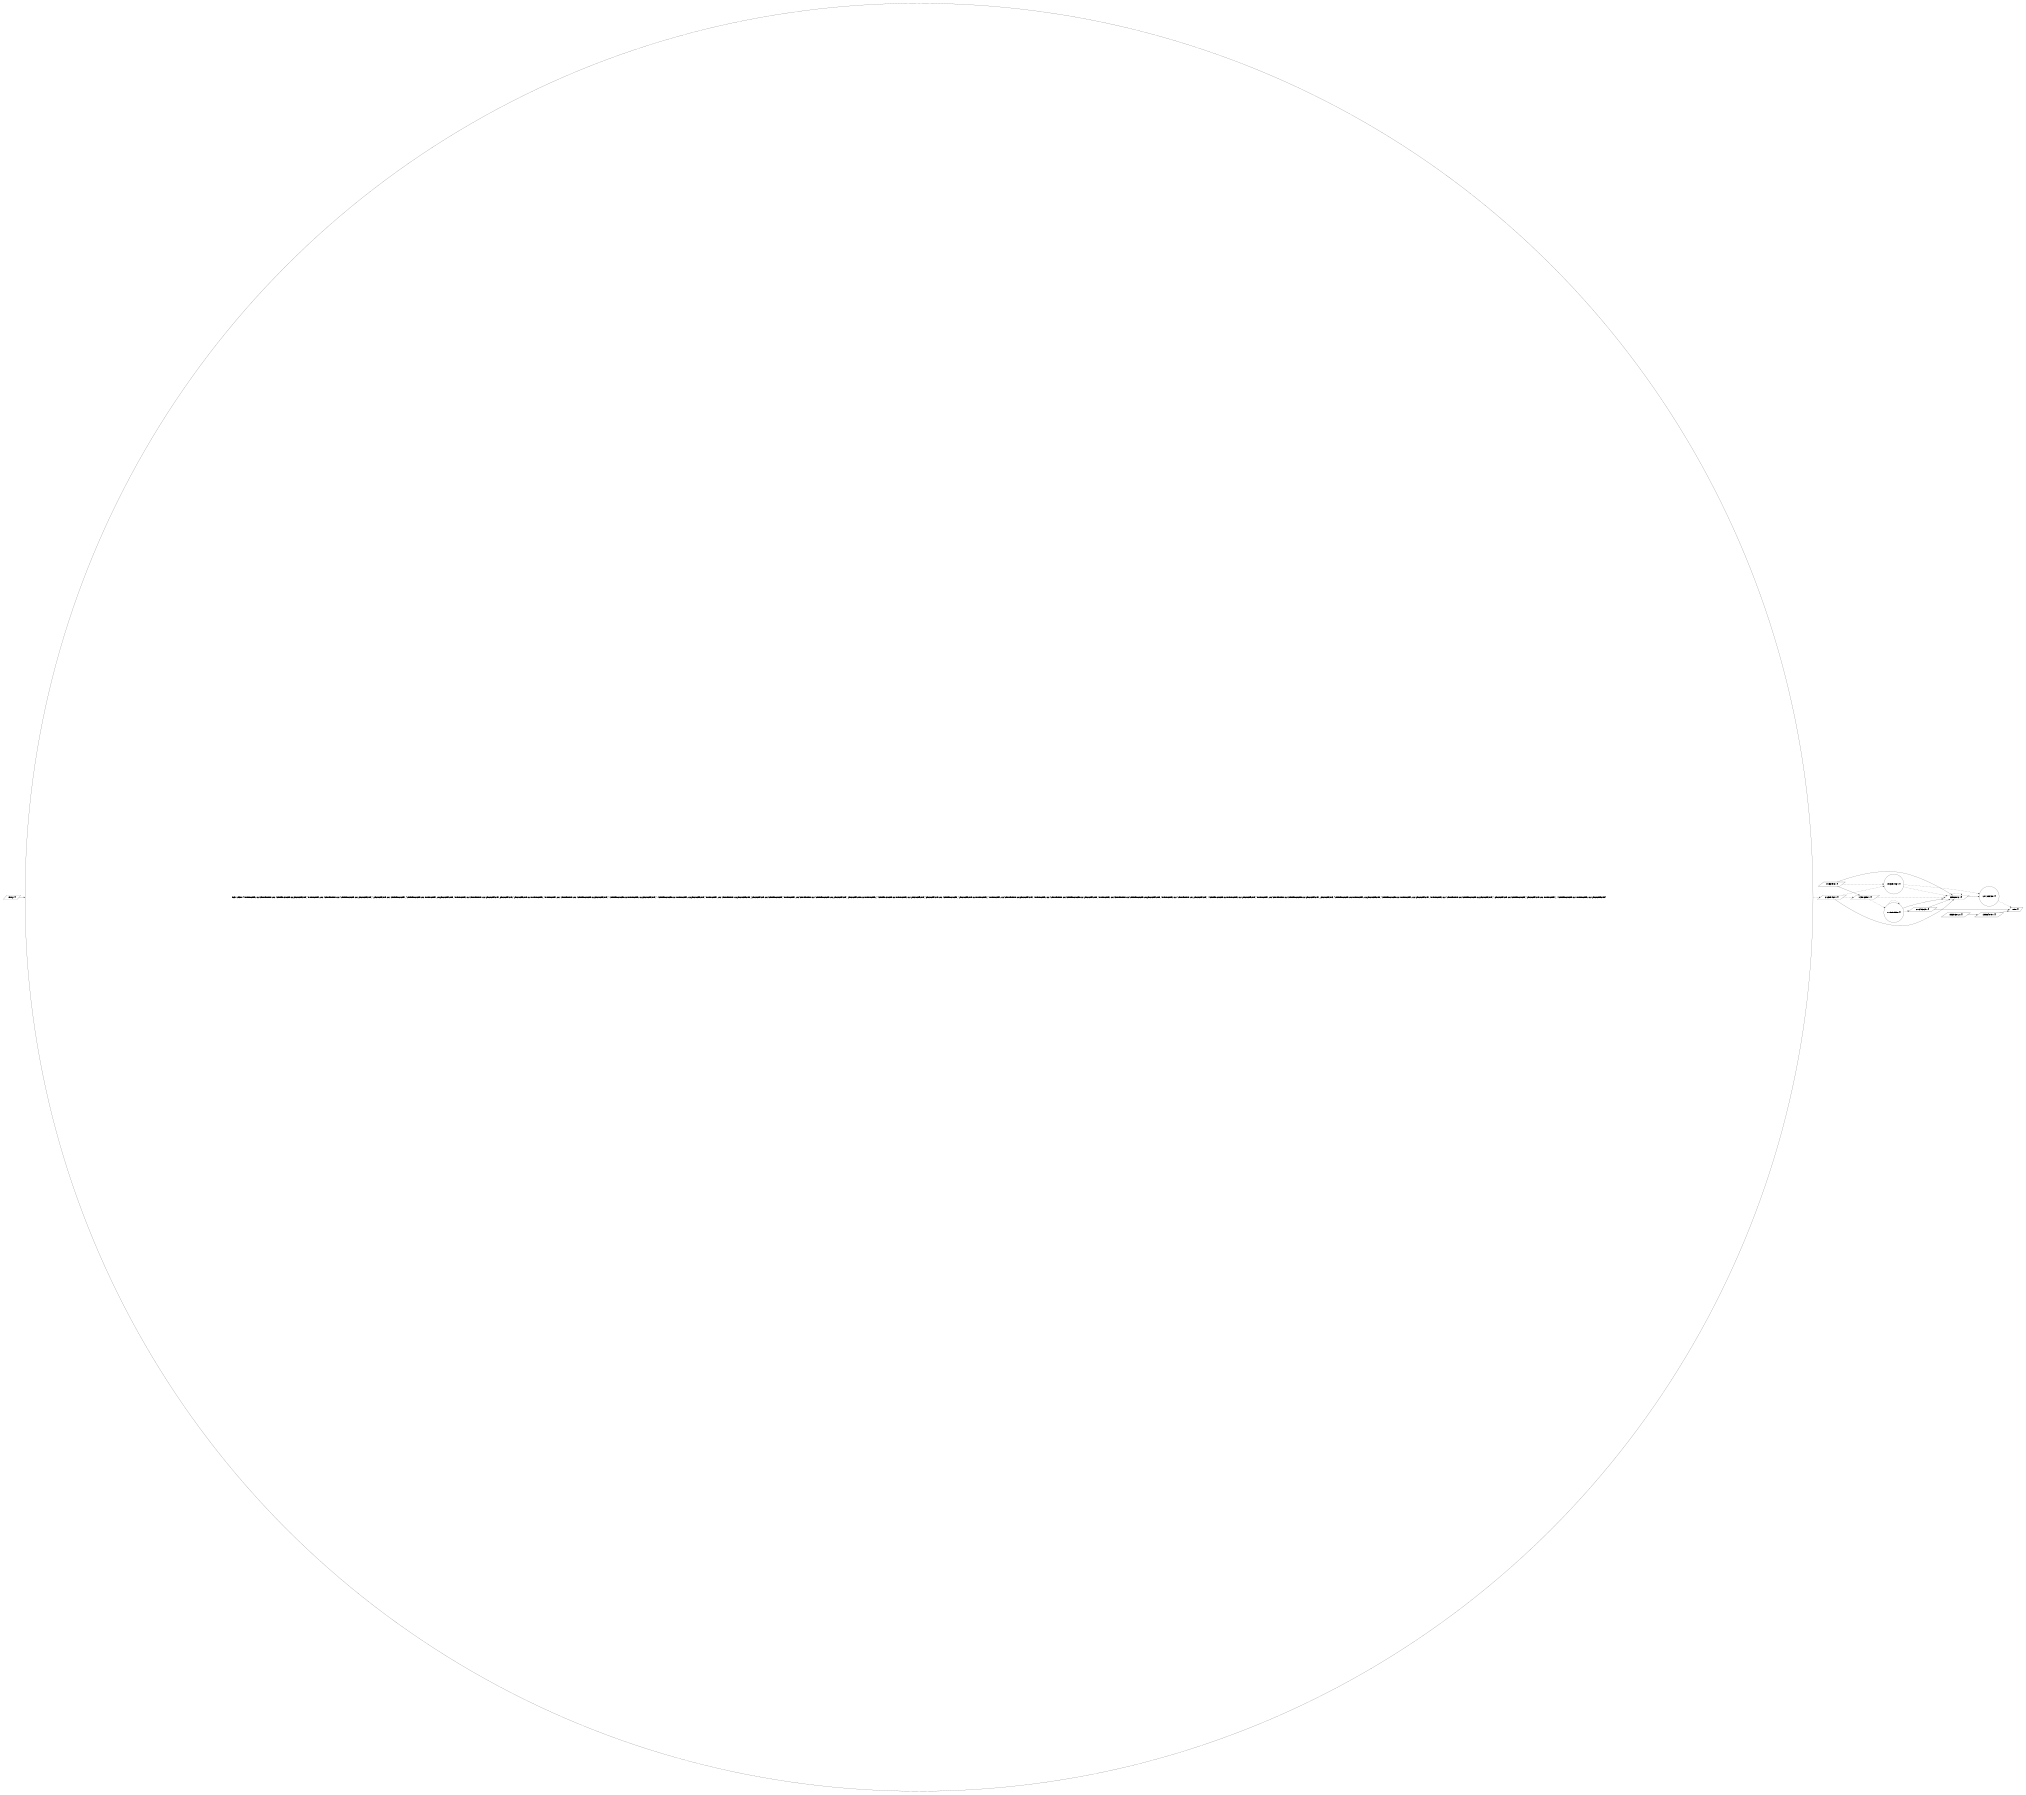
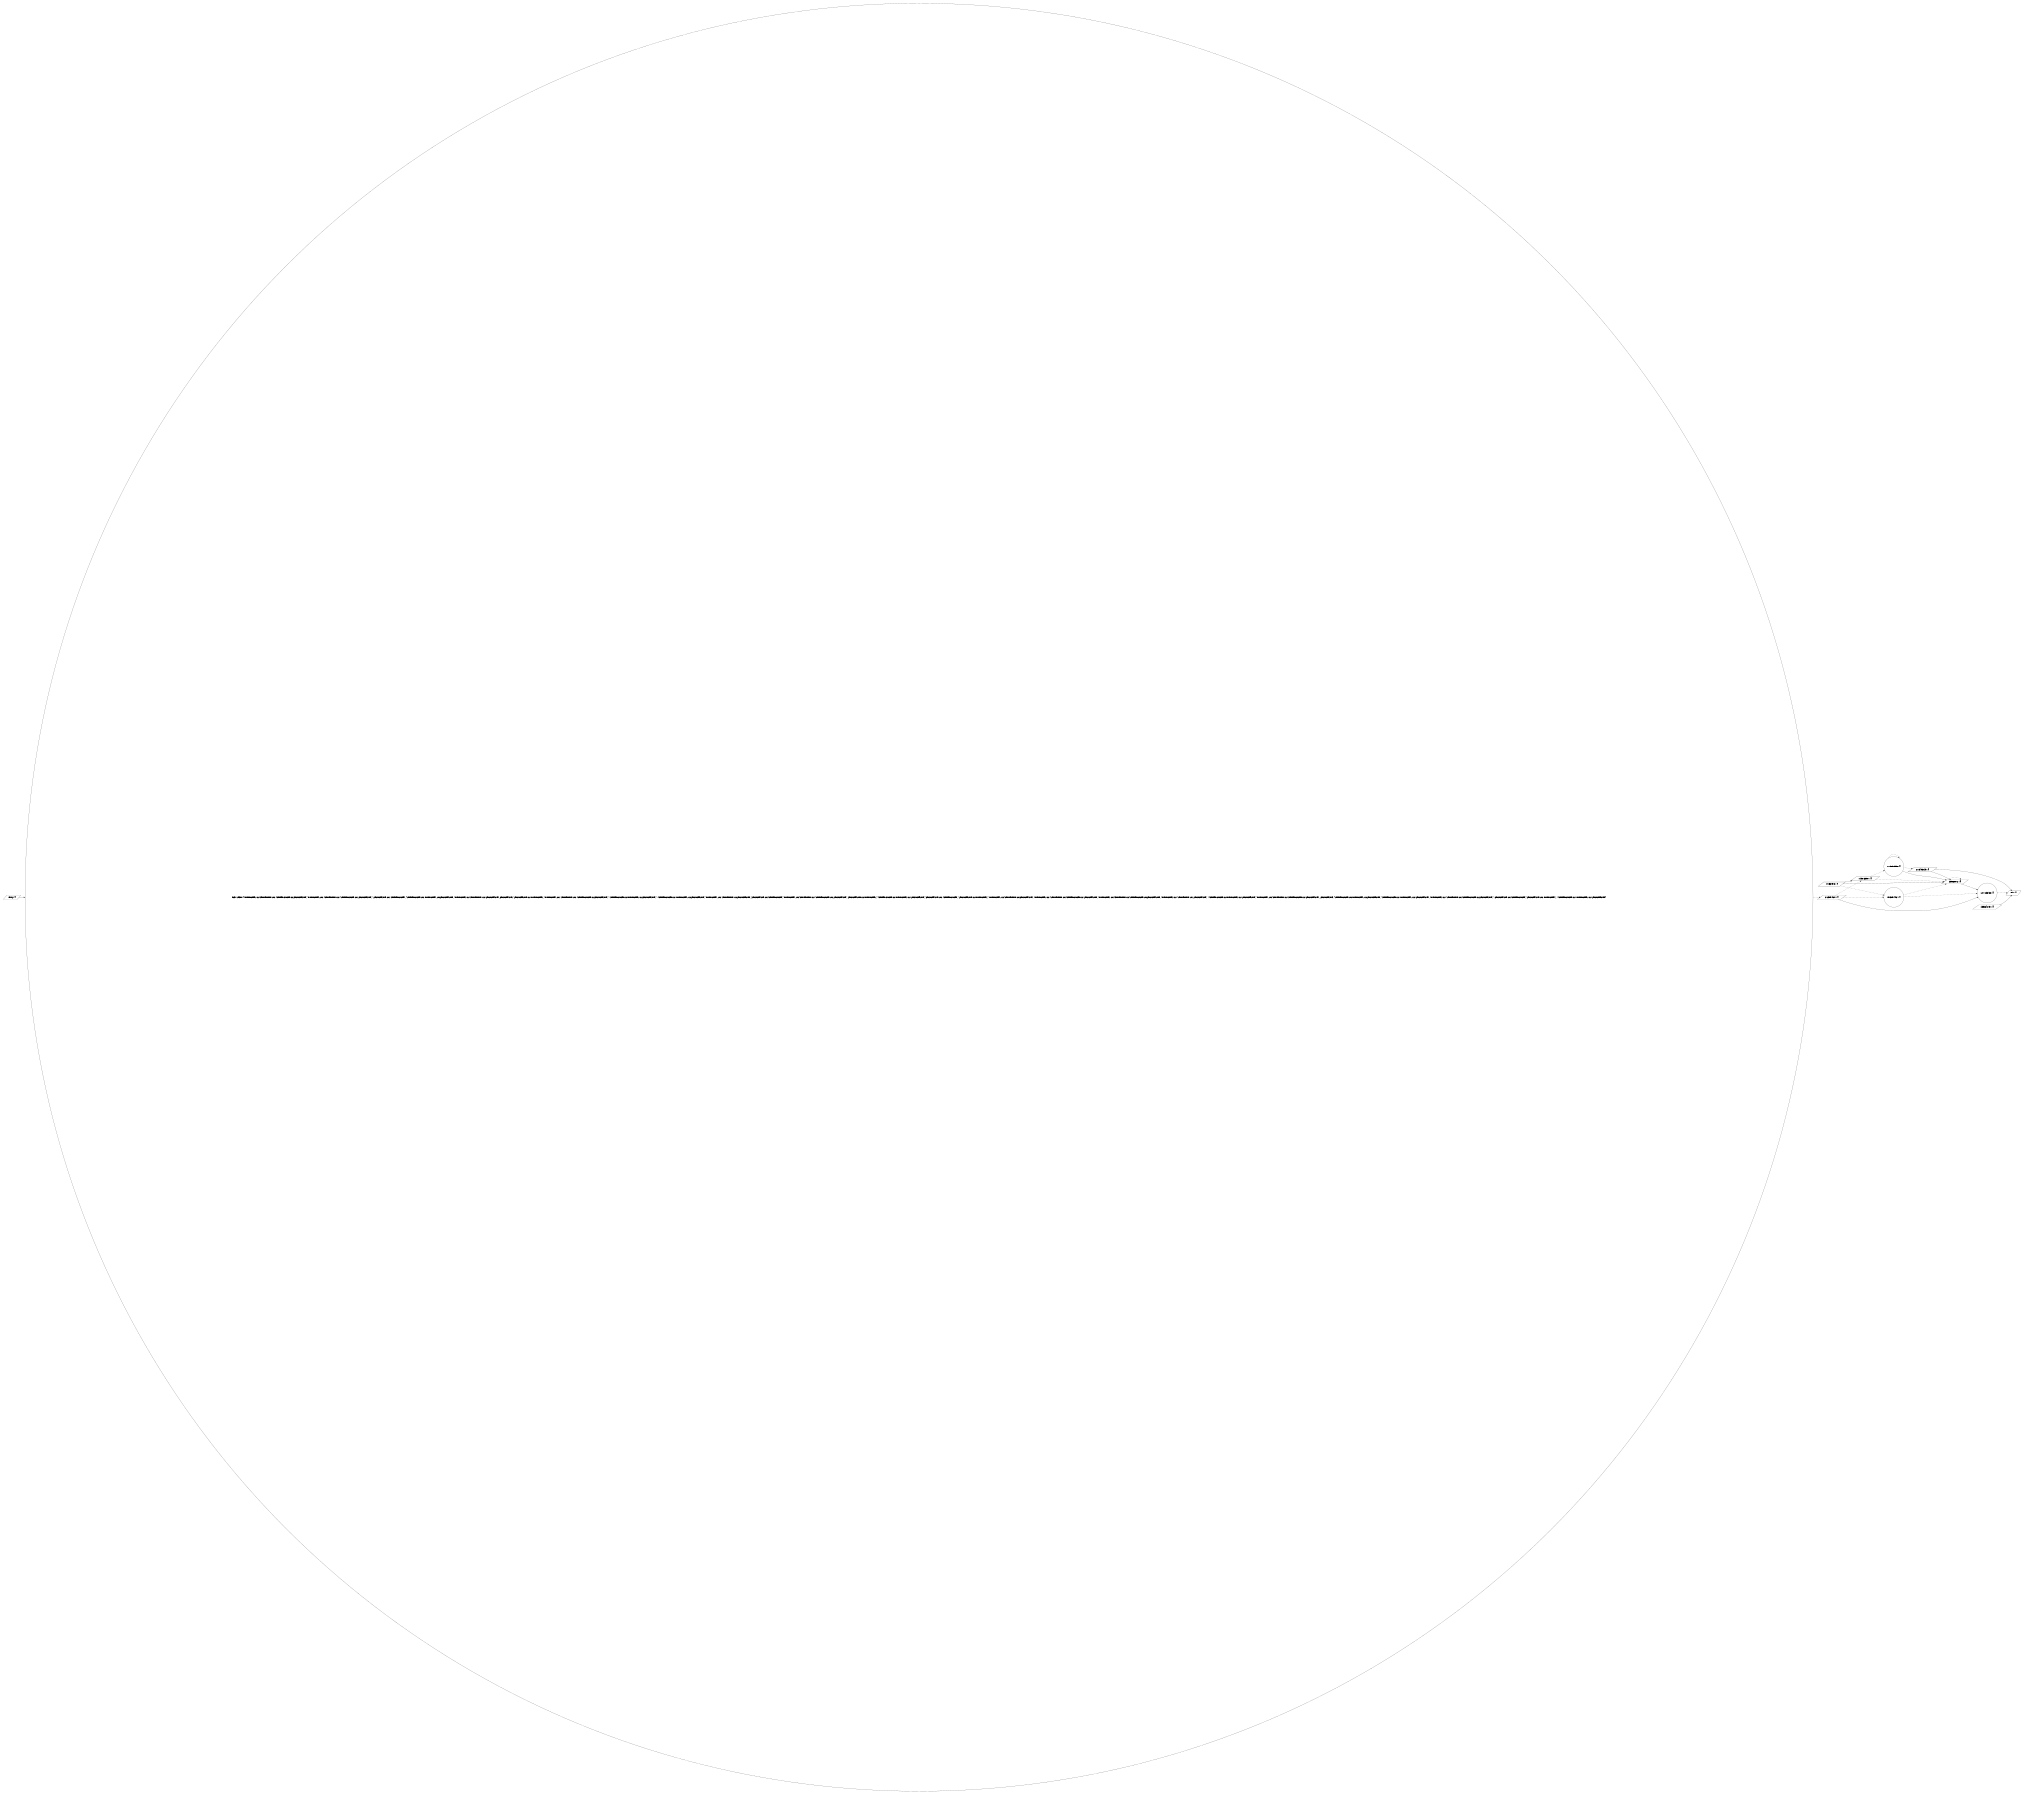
node "1553969772 - []": removed
edge "2123894821 - []" -> "239868072 - []": now "2123894821 - []" -> "1277283738 - []"
